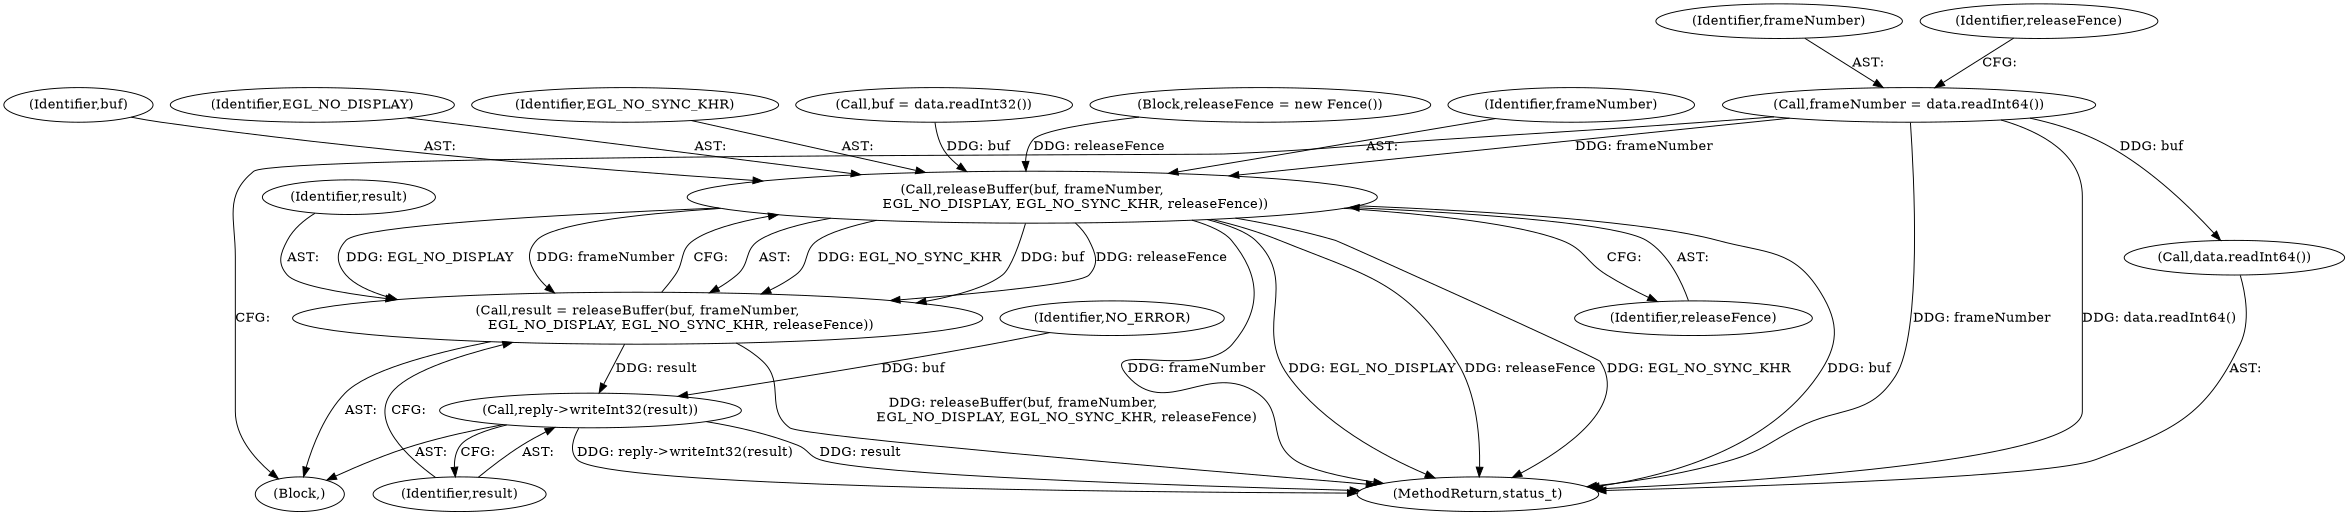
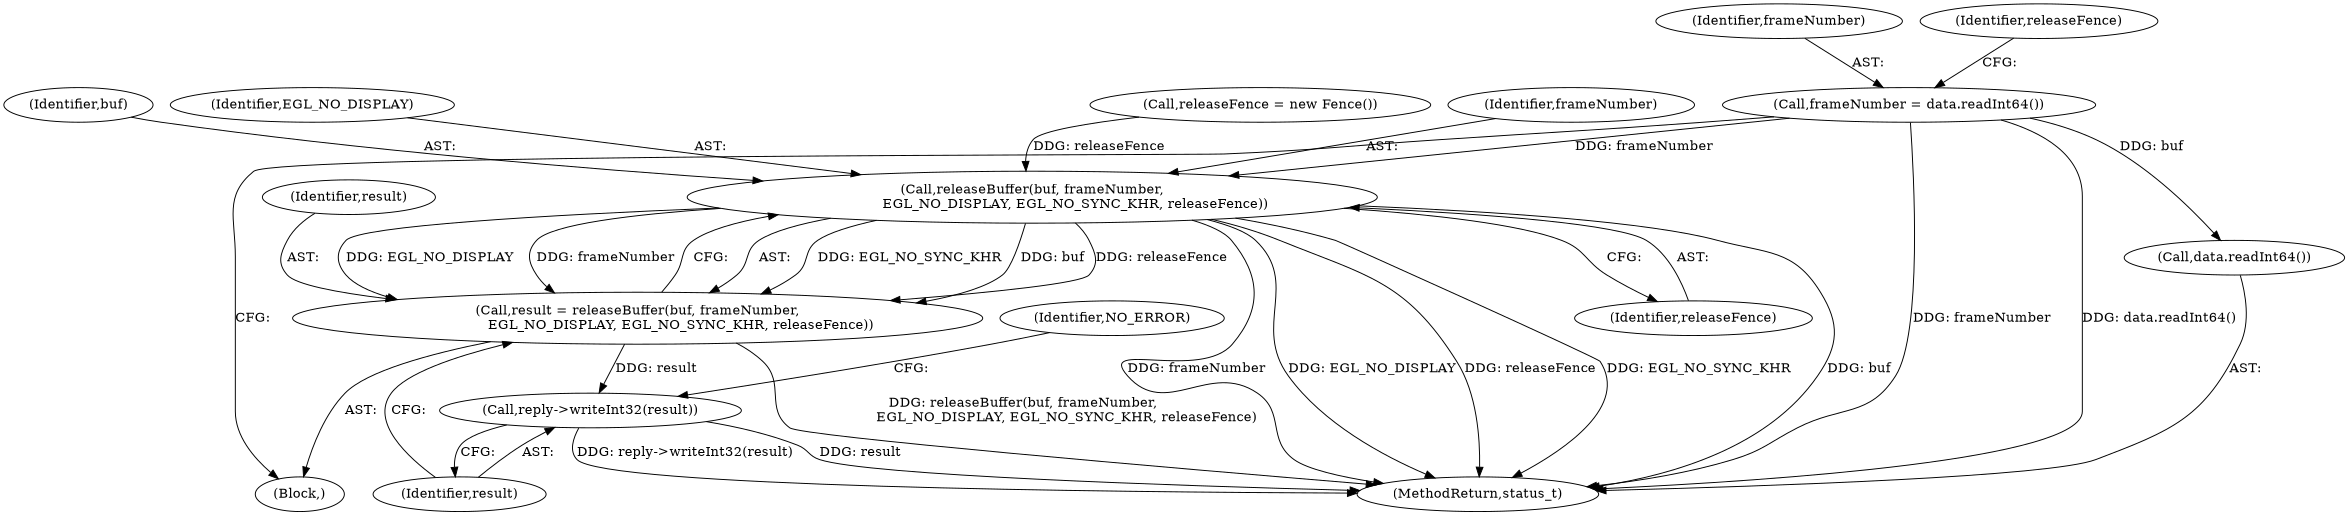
node "(Identifier,EGL_NO_SYNC_KHR)": removed
node "(Call,buf = data.readInt32())": removed
node "(Block,releaseFence = new Fence())": label "(Block,releaseFence = new Fence())" -> "(Call,releaseFence = new Fence())"
edge "(Identifier,NO_ERROR)" -> "(Call,reply->writeInt32(result))": label "DDG: buf" -> "CFG: "
edge "(Call,reply->writeInt32(result))" -> "(Block,)": removed, label "AST:"
